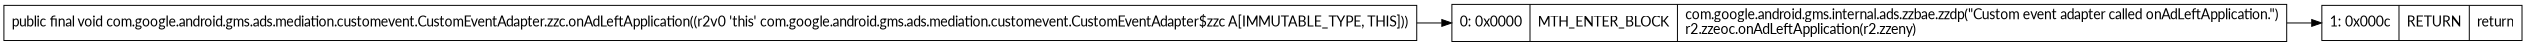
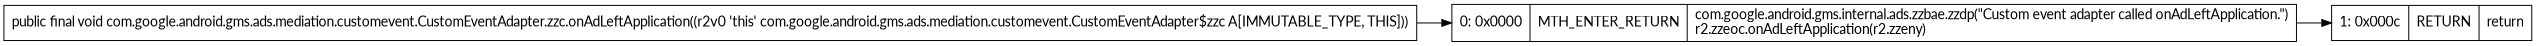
node "0: 0x0000": text "MTH_ENTER_BLOCK" -> "MTH_ENTER_RETURN"
